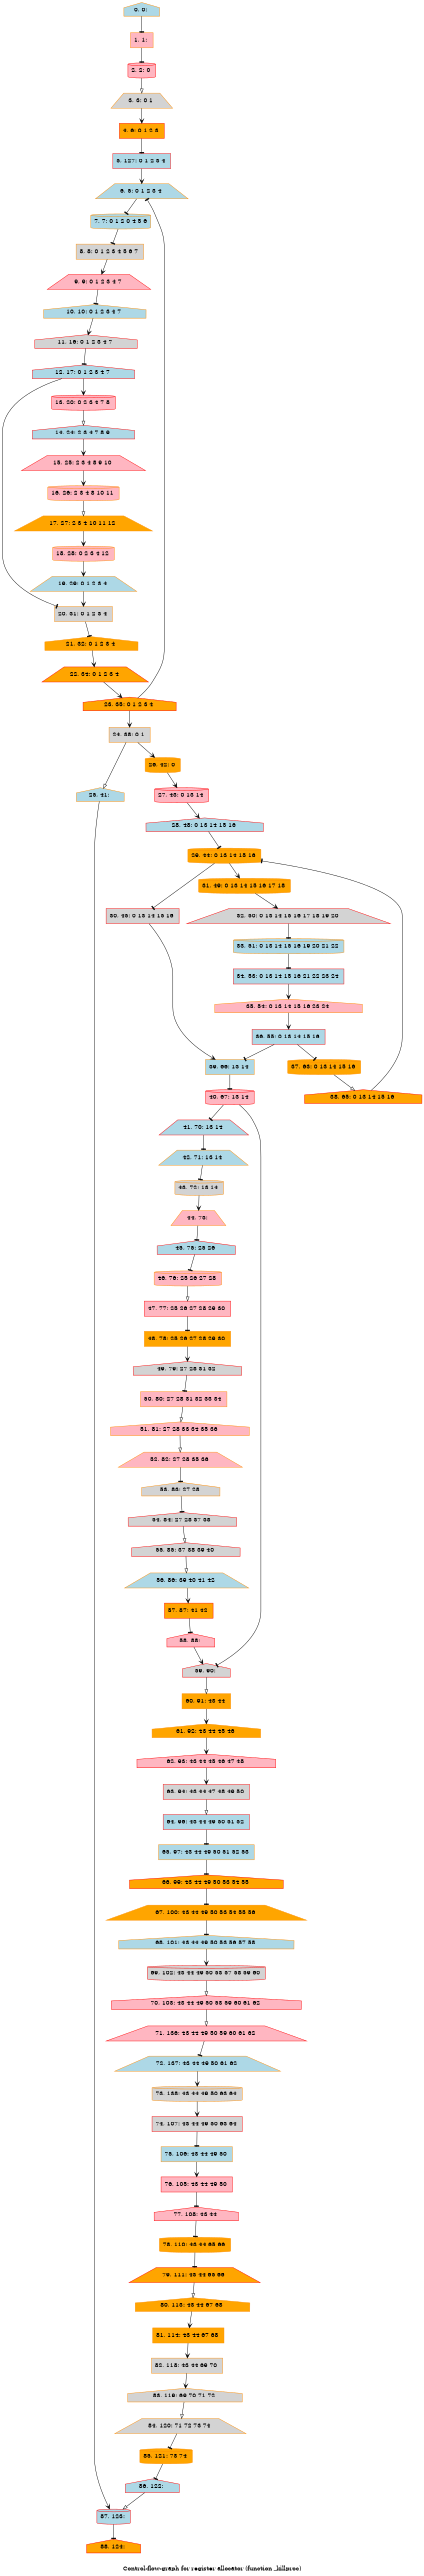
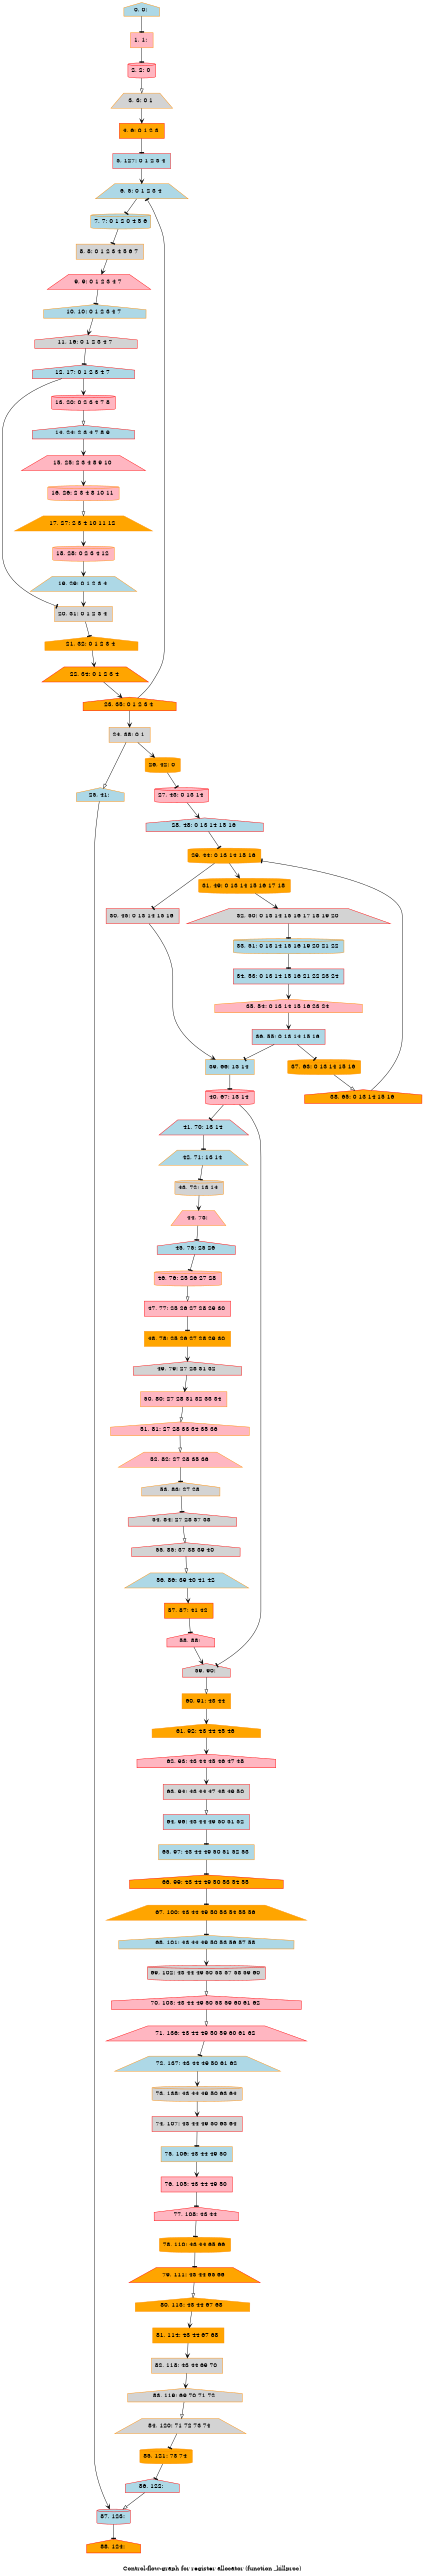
edge "26, 42: 0" -> "27, 43: 0 13 14": arrowhead vee -> tee
edge "49, 79: 27 28 31 32" -> "50, 80: 27 28 31 32 33 34": arrowhead tee -> vee
